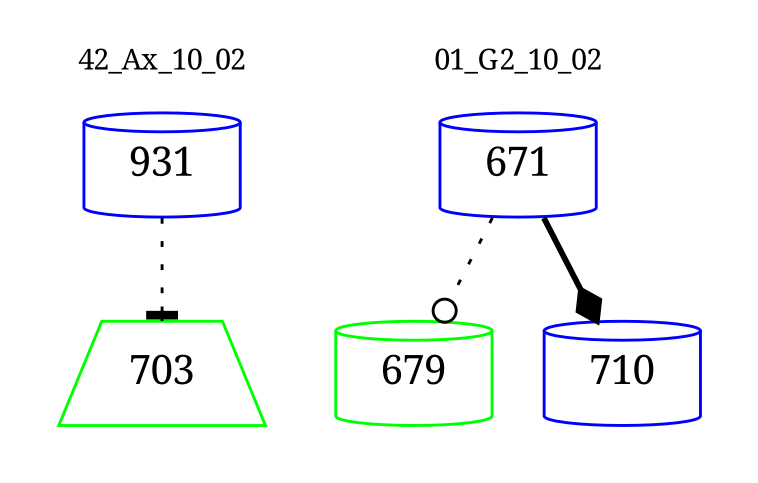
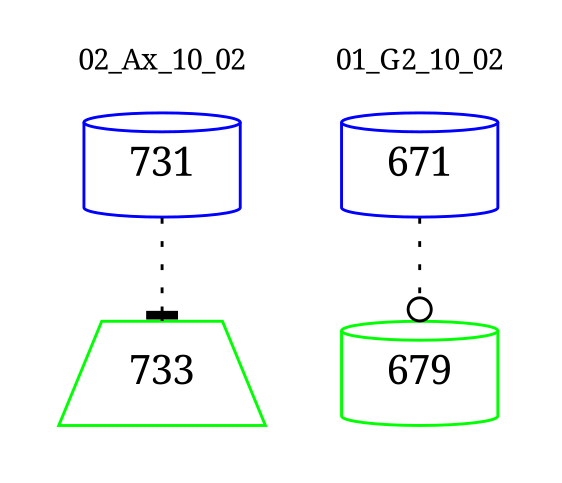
cluster "42_Ax_10_02": label "42_Ax_10_02" -> "02_Ax_10_02"
node "931": label "931" -> "731"
node "703": label "703" -> "733"
node "710": removed
